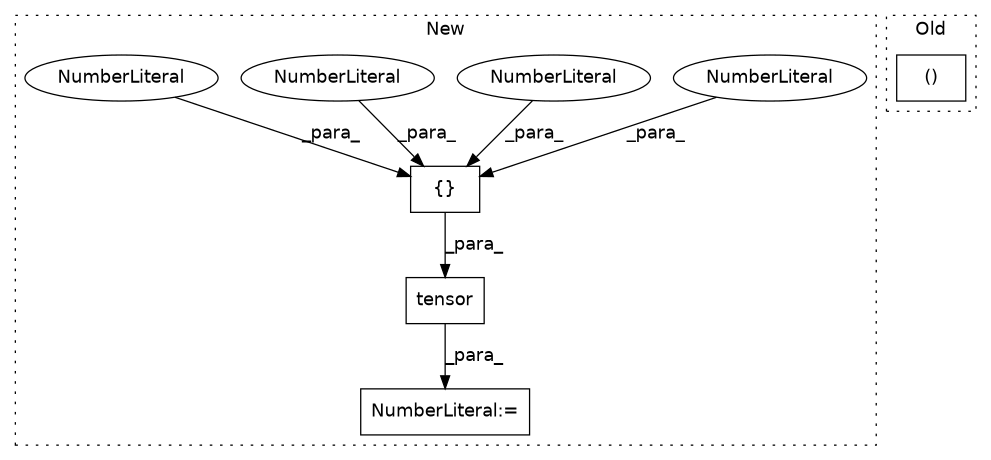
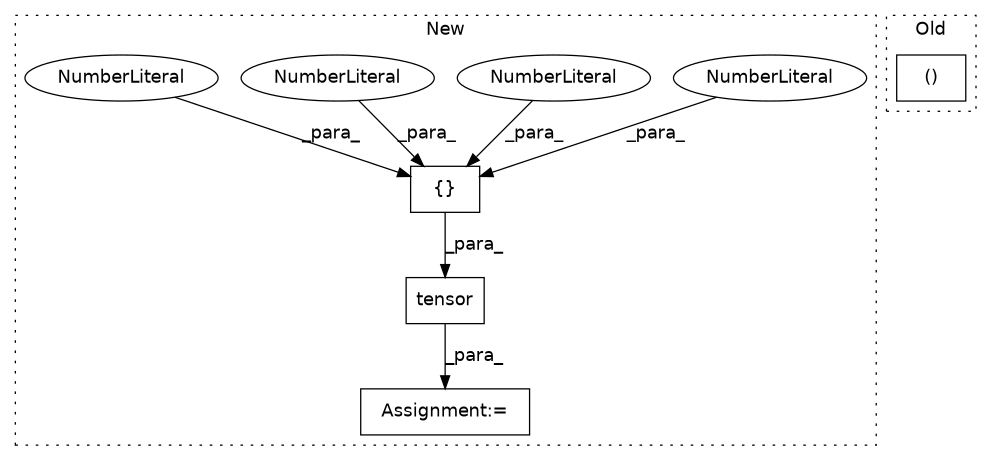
node "NumberLiteral:=": label "NumberLiteral:=" -> "Assignment:="
